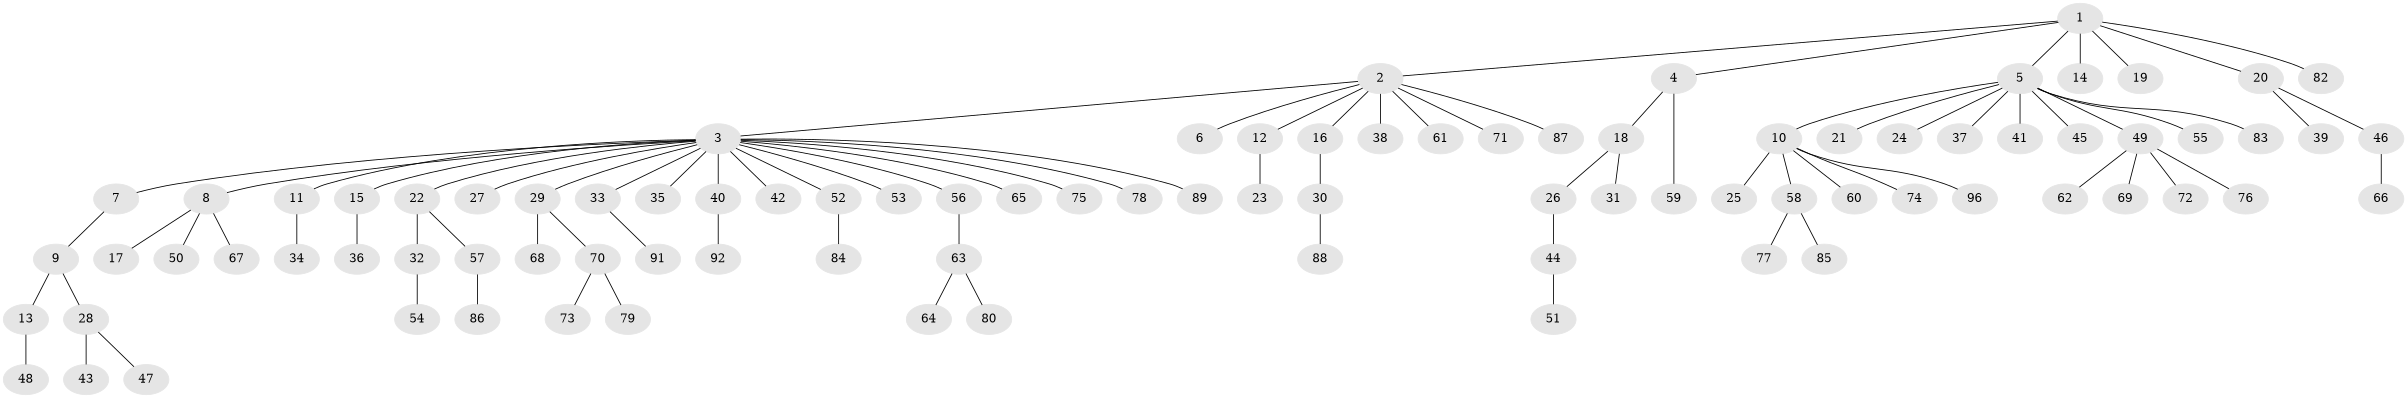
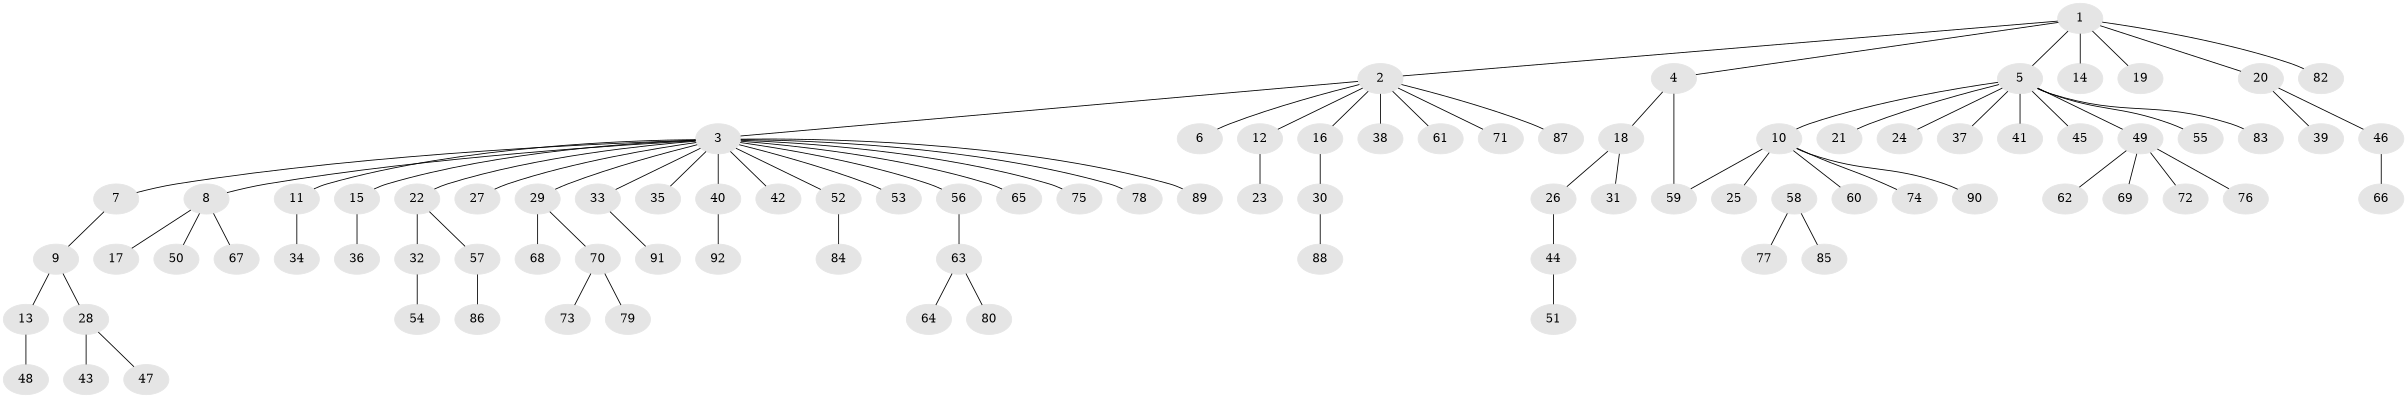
edge "10" -- "58": now "10" -- "59"
node "96": label "96" -> "90"
